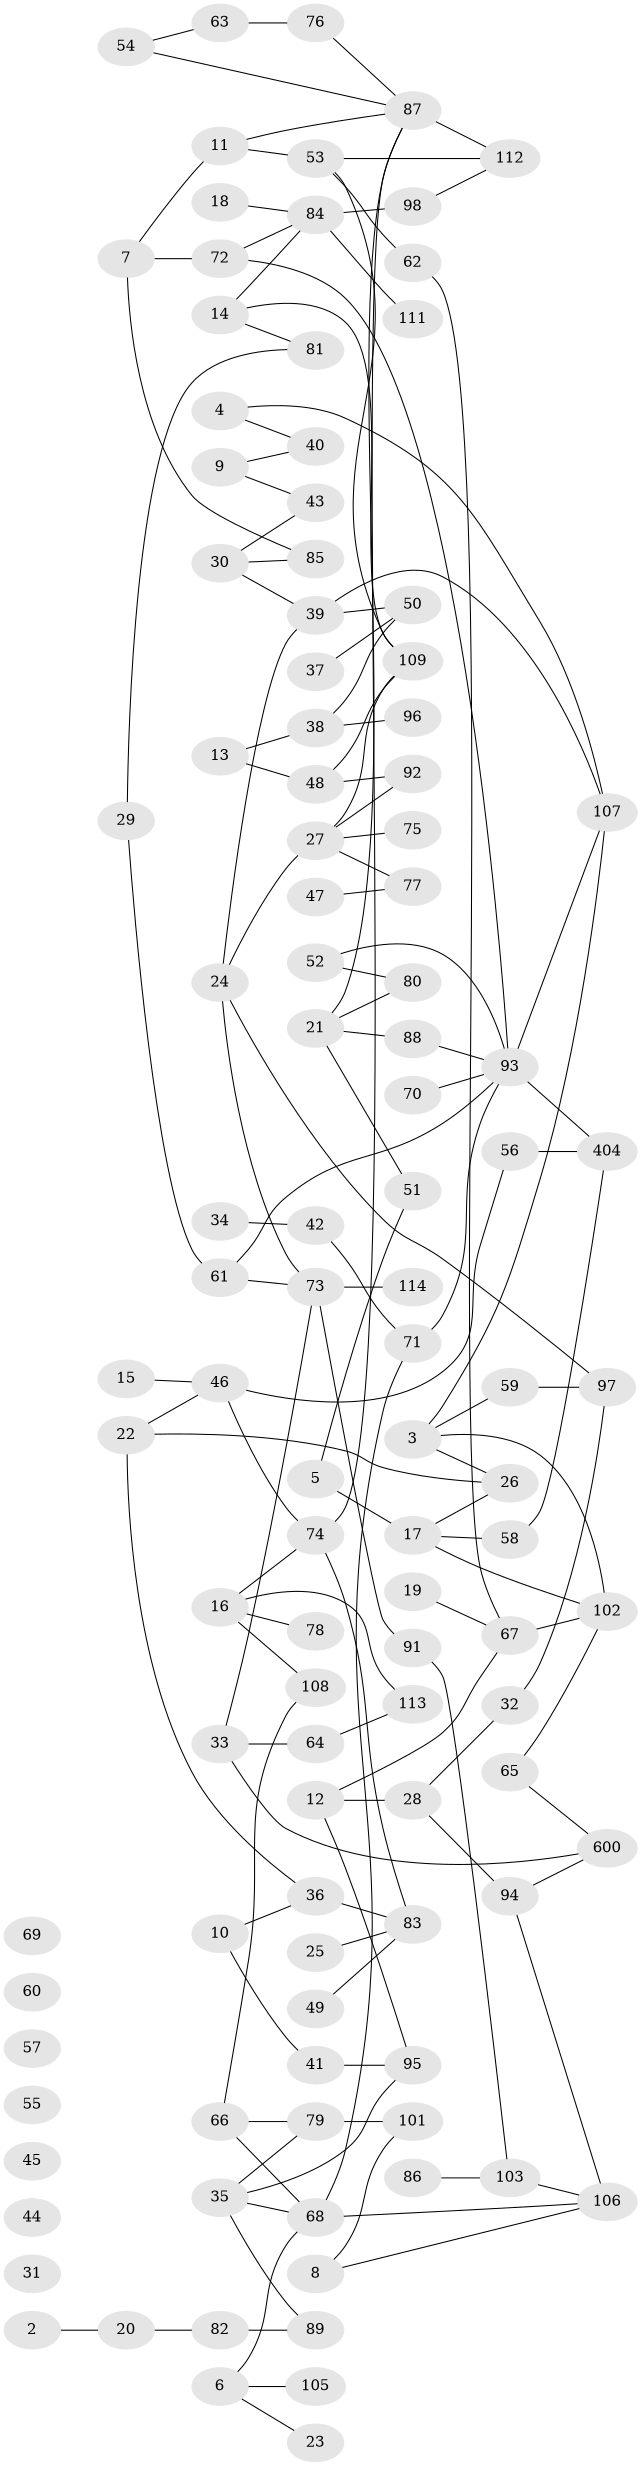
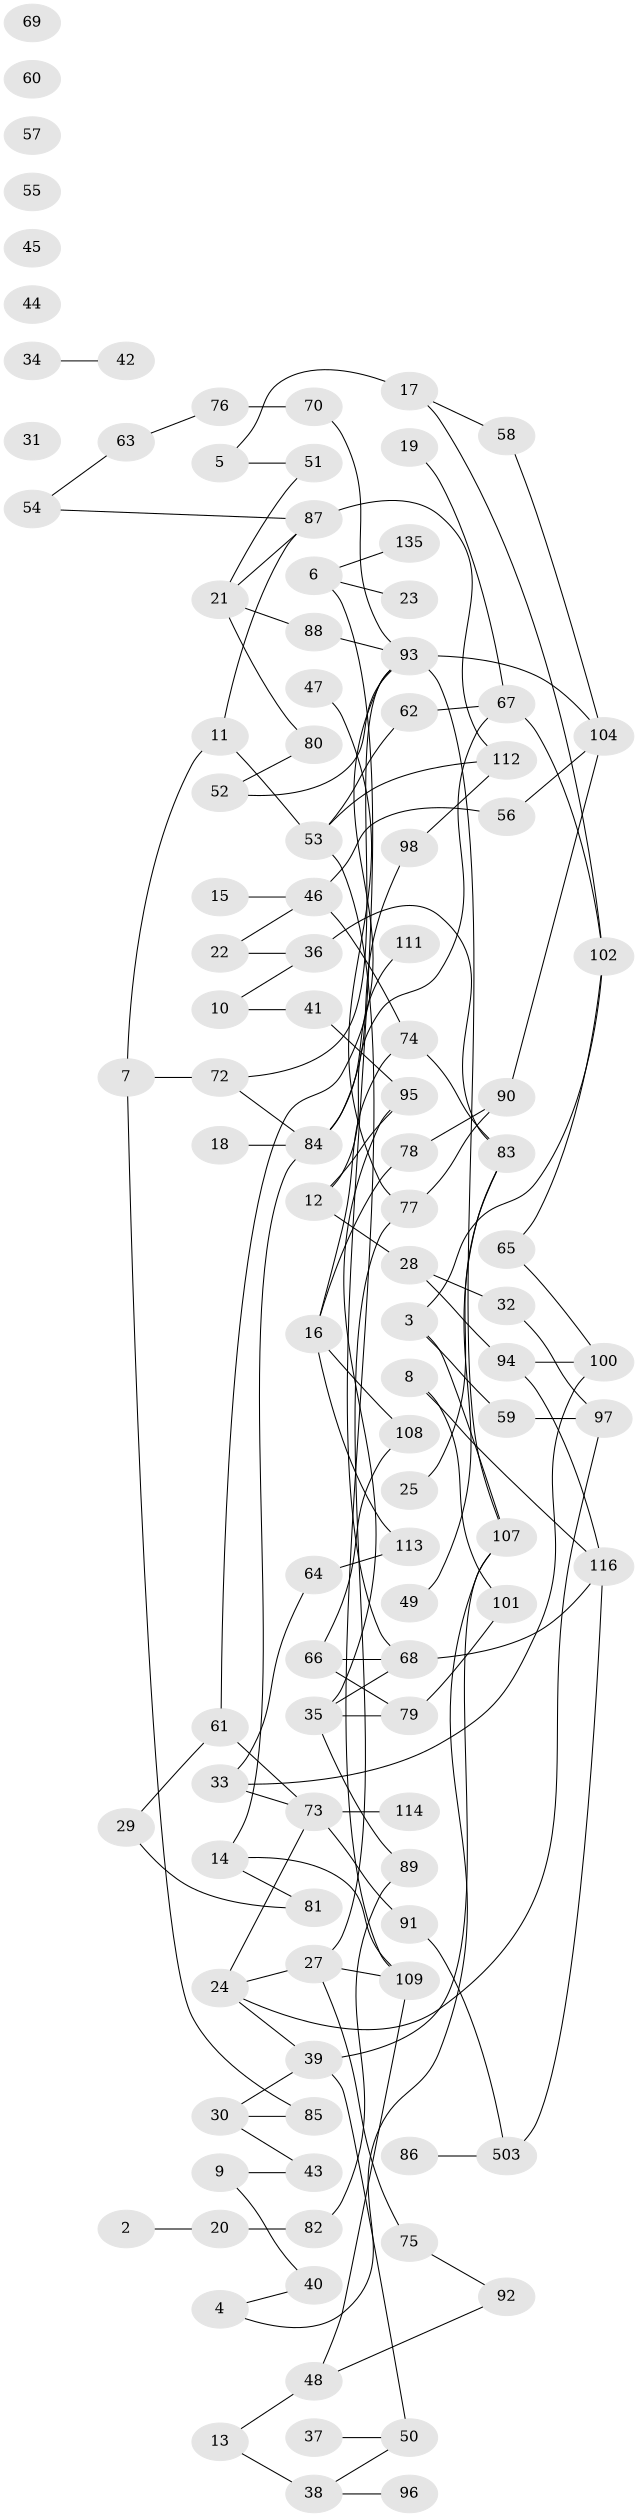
edge "76" -- "87": now "76" -- "70"
edge "92" -- "27": now "92" -- "75"
edge "87" -- "74": removed
node "90": added
node "404": label "404" -> "104"
node "71": removed
node "26": removed
node "600": label "600" -> "100"
node "103": label "103" -> "503"
node "106": label "106" -> "116"
node "105": label "105" -> "135"
